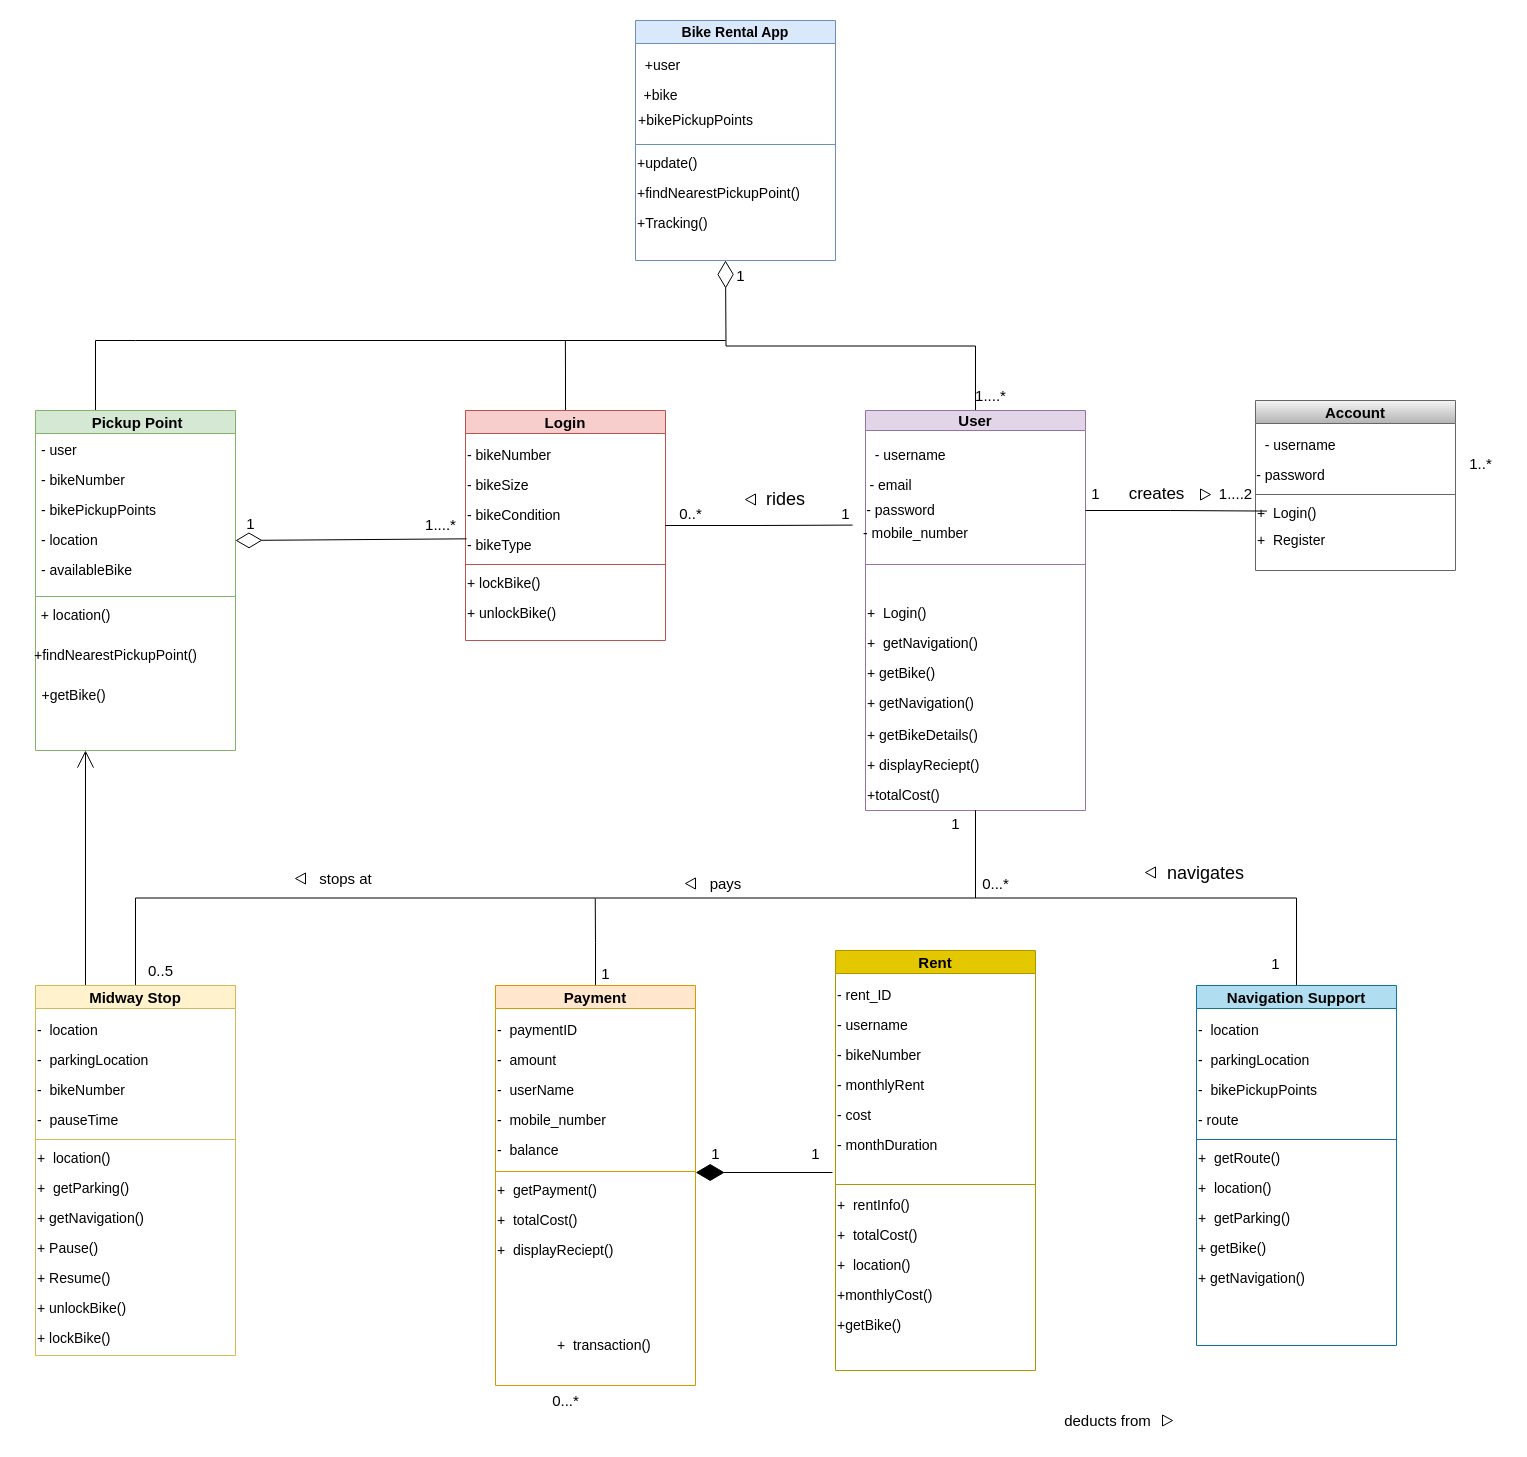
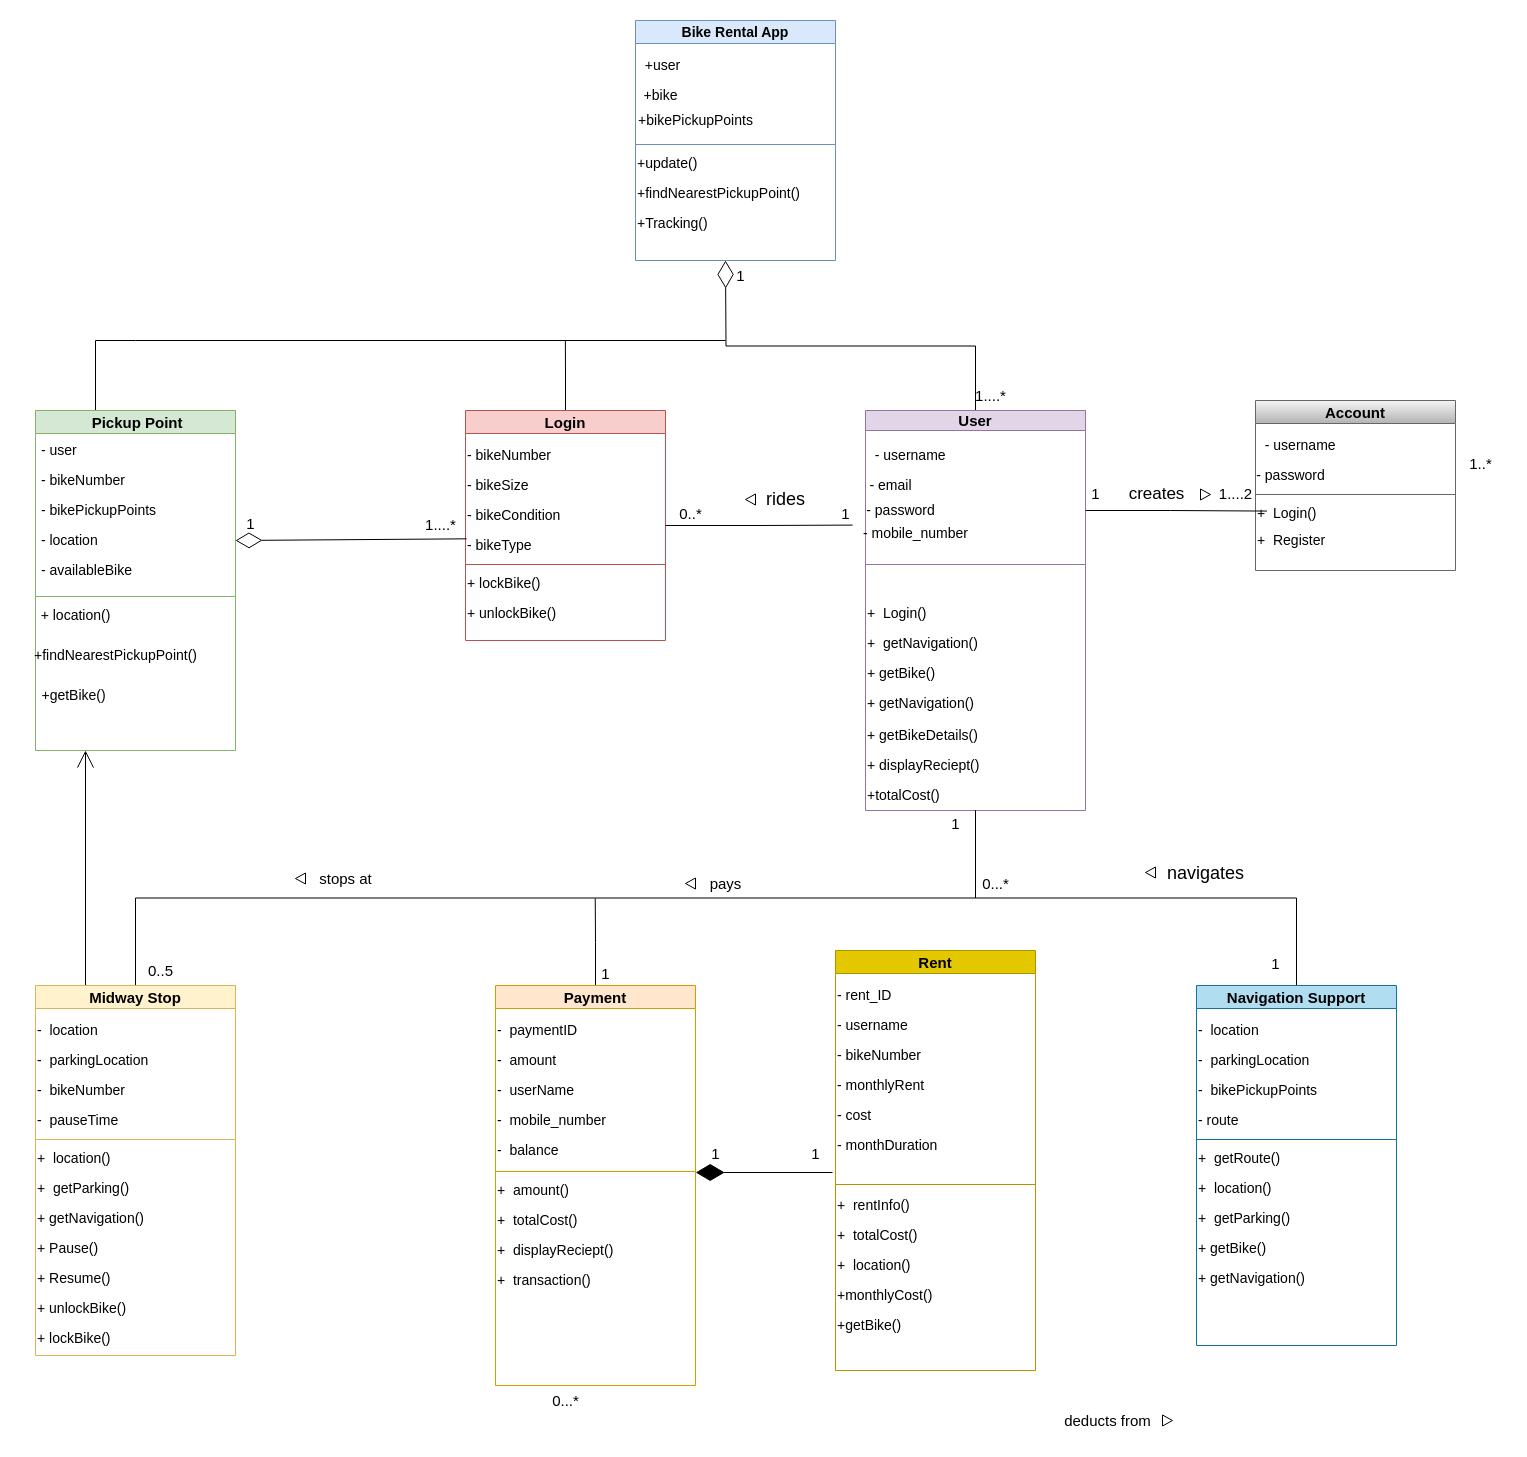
node "+ getPayment()": label "+ getPayment()" -> "+ amount()"
node "+ transaction()": moved (616, 1346) -> (556, 1281)
